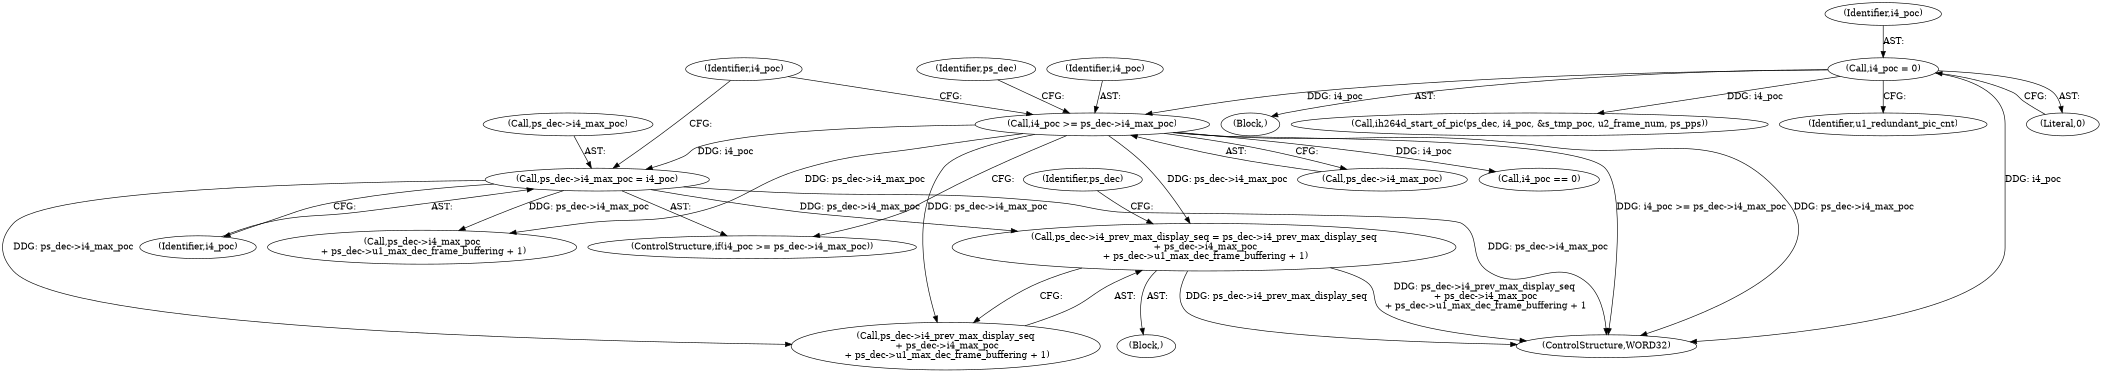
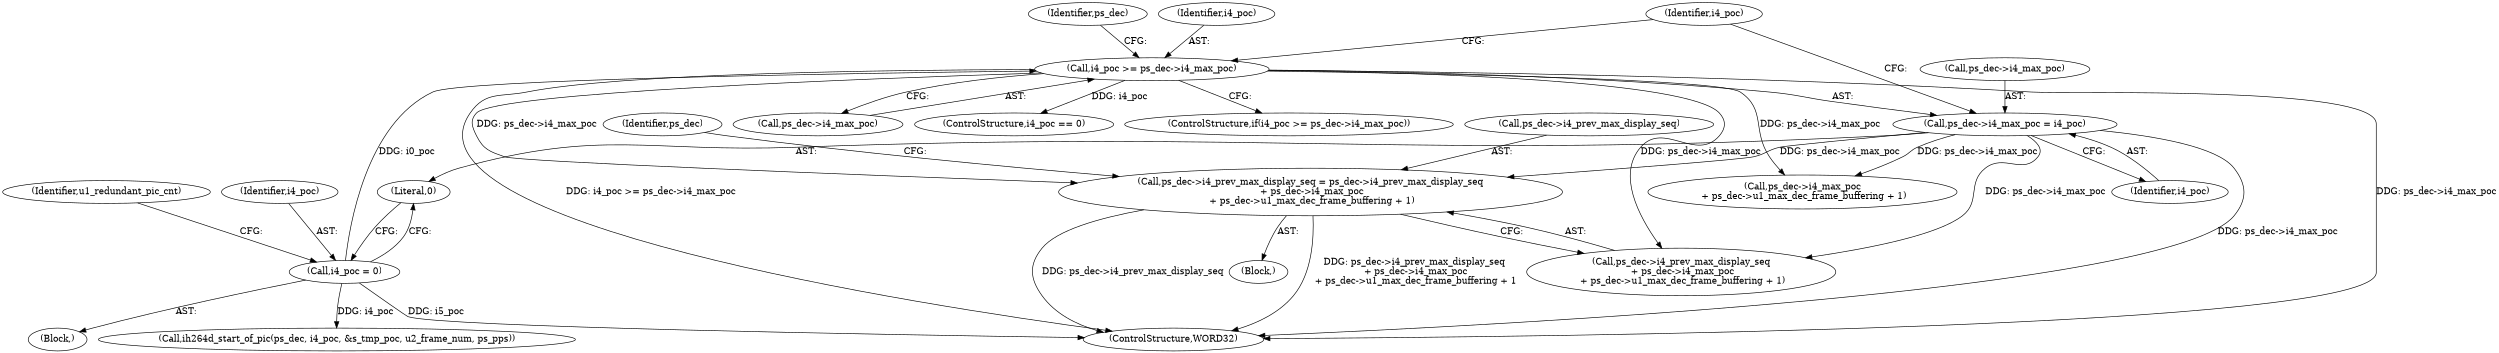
edge "(Call,i4_poc = 0)" -> "(Identifier,u1_redundant_pic_cnt)": reversed
edge "(Call,i4_poc = 0)" -> "(Call,i4_poc >= ps_dec->i4_max_poc)": label "DDG: i4_poc" -> "DDG: i0_poc"
edge "(Call,i4_poc = 0)" -> "(Literal,0)": label "AST: " -> "CFG: "
node "(Call,ps_dec->i4_prev_max_display_seq)": added
edge "(Call,i4_poc >= ps_dec->i4_max_poc)" -> "(Call,ps_dec->i4_max_poc = i4_poc)": label "DDG: i4_poc" -> "AST: "
node "(Call,i4_poc == 0)": label "(Call,i4_poc == 0)" -> "(ControlStructure,i4_poc == 0)"
edge "(Call,i4_poc = 0)" -> "(ControlStructure,WORD32)": label "DDG: i4_poc" -> "DDG: i5_poc"
edge "(Call,ps_dec->i4_max_poc = i4_poc)" -> "(ControlStructure,if(i4_poc >= ps_dec->i4_max_poc))": now "(Call,ps_dec->i4_max_poc = i4_poc)" -> "(Literal,0)"
